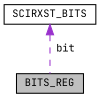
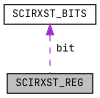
node "BITS_REG": label "BITS_REG" -> "SCIRXST_REG"
